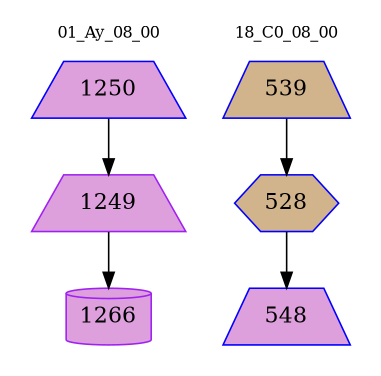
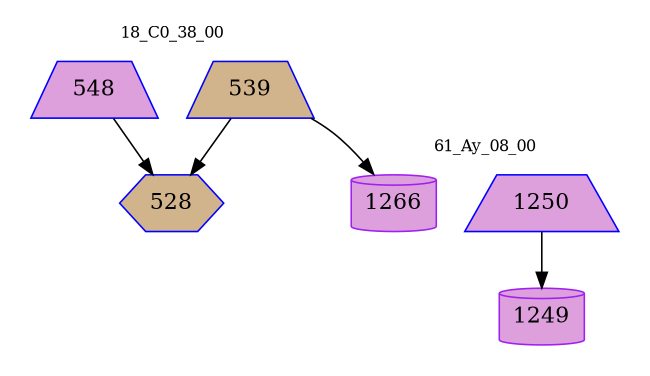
cluster "01_Ay_08_00": label "01_Ay_08_00" -> "61_Ay_08_00"
cluster "18_C0_08_00": label "18_C0_08_00" -> "18_C0_38_00"
node "1249": shape trapezium -> cylinder
edge "1249" -> "1266": now "539" -> "1266"
edge "528" -> "548": reversed
